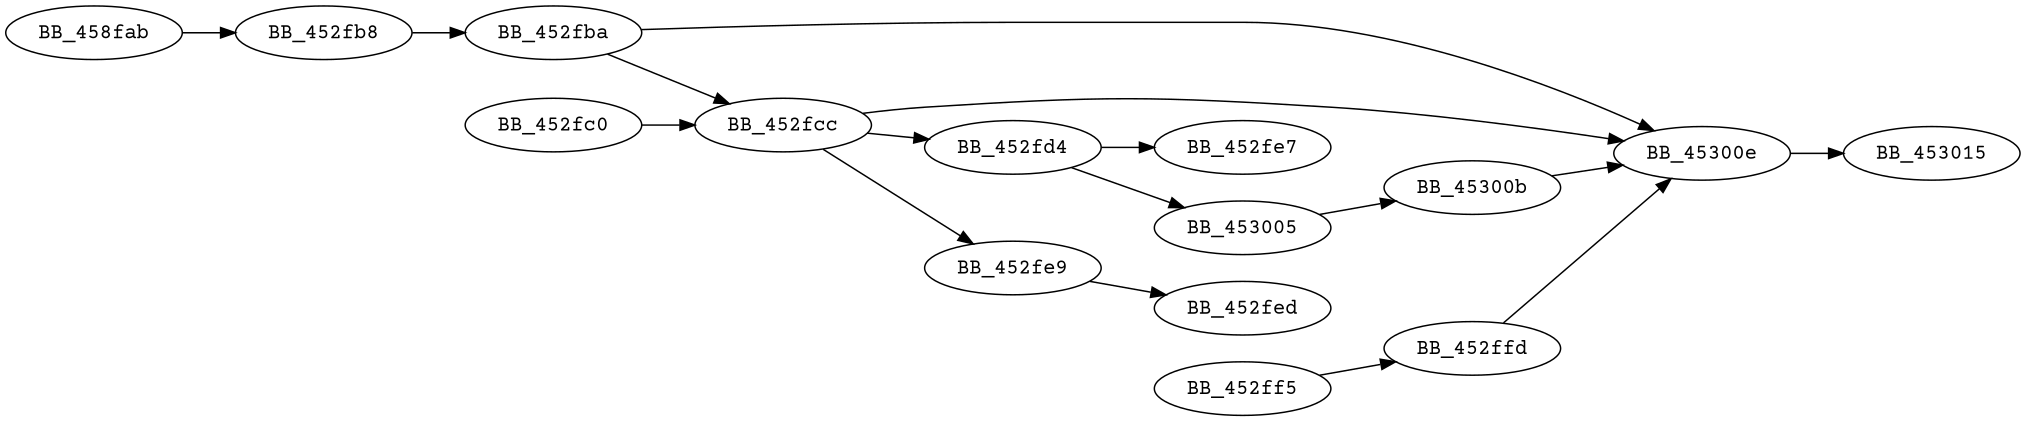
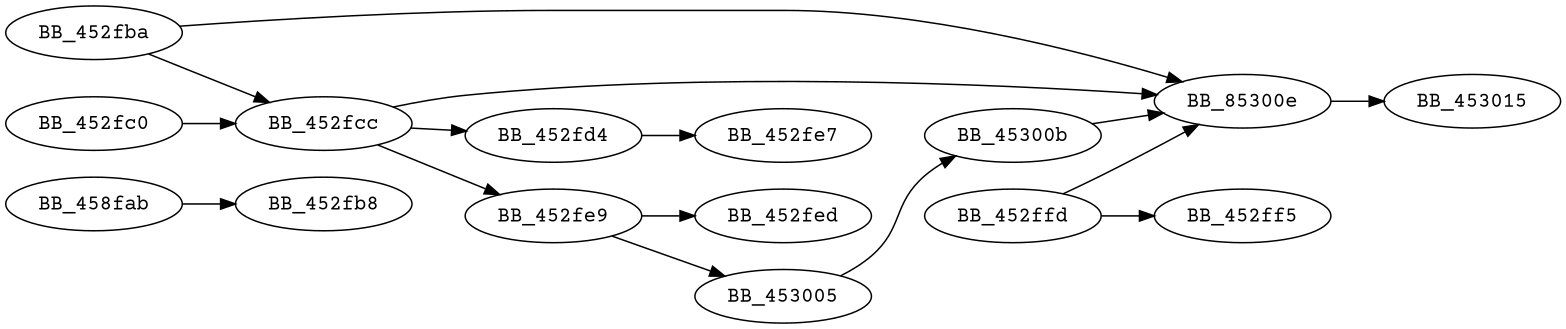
edge "BB_452fb8" -> "BB_452fba": removed
node "BB_45300e": label "BB_45300e" -> "BB_85300e"
edge "BB_452fd4" -> "BB_453005": now "BB_452fe9" -> "BB_453005"
edge "BB_452ff5" -> "BB_452ffd": reversed
